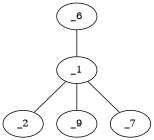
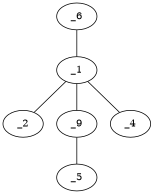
node "_7": label "_7" -> "_4"
node "_5": added
